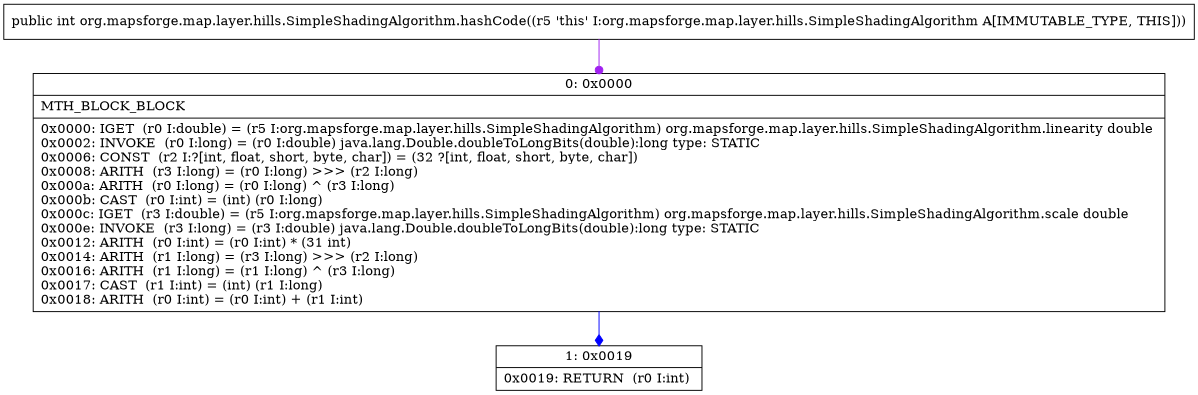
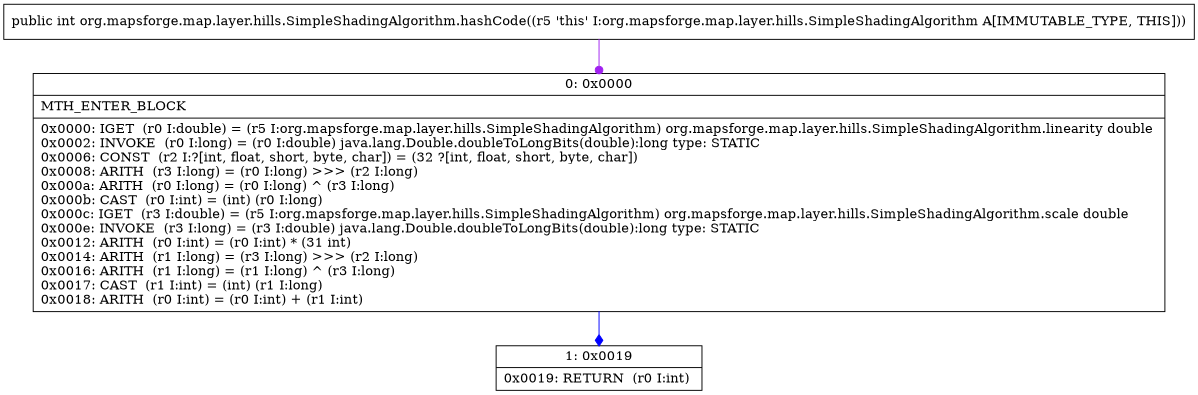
node "0: 0x0000": text "MTH_BLOCK_BLOCK" -> "MTH_ENTER_BLOCK"
